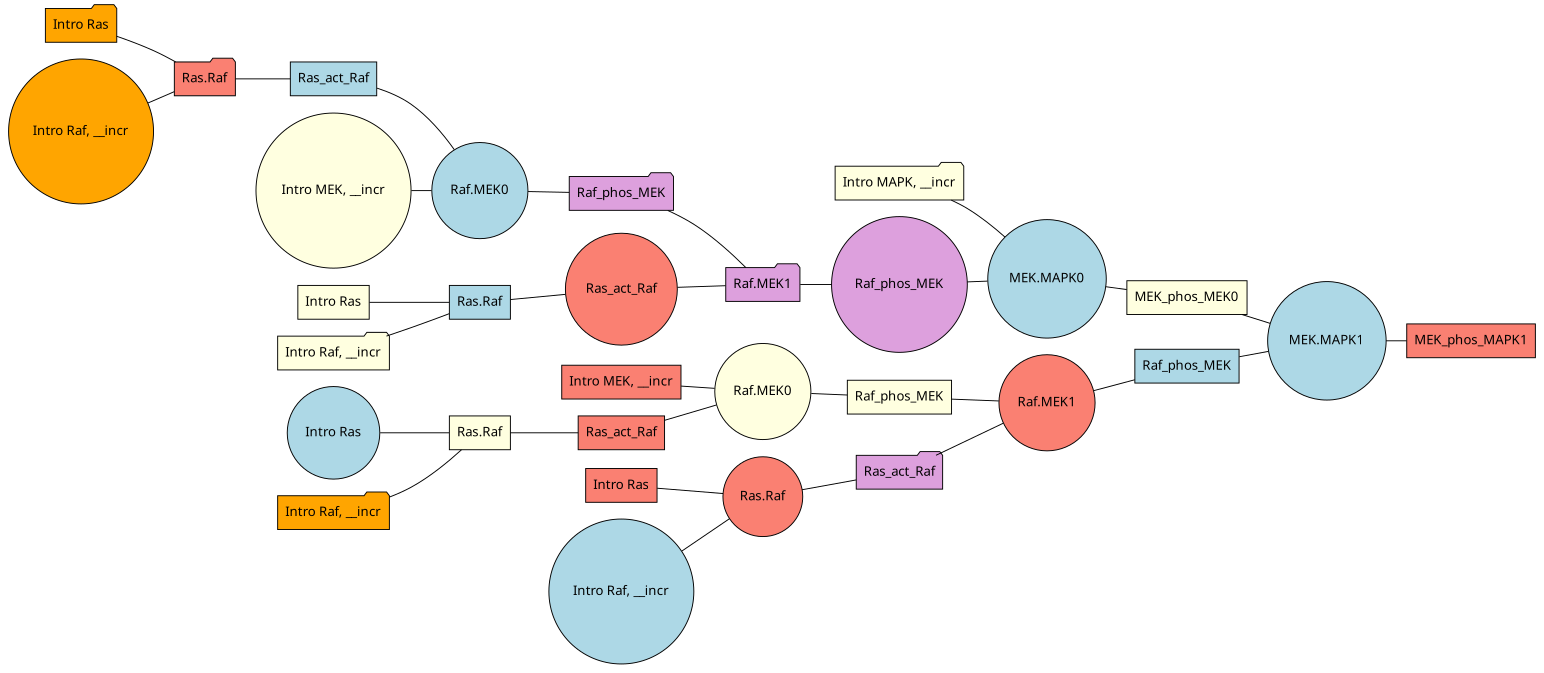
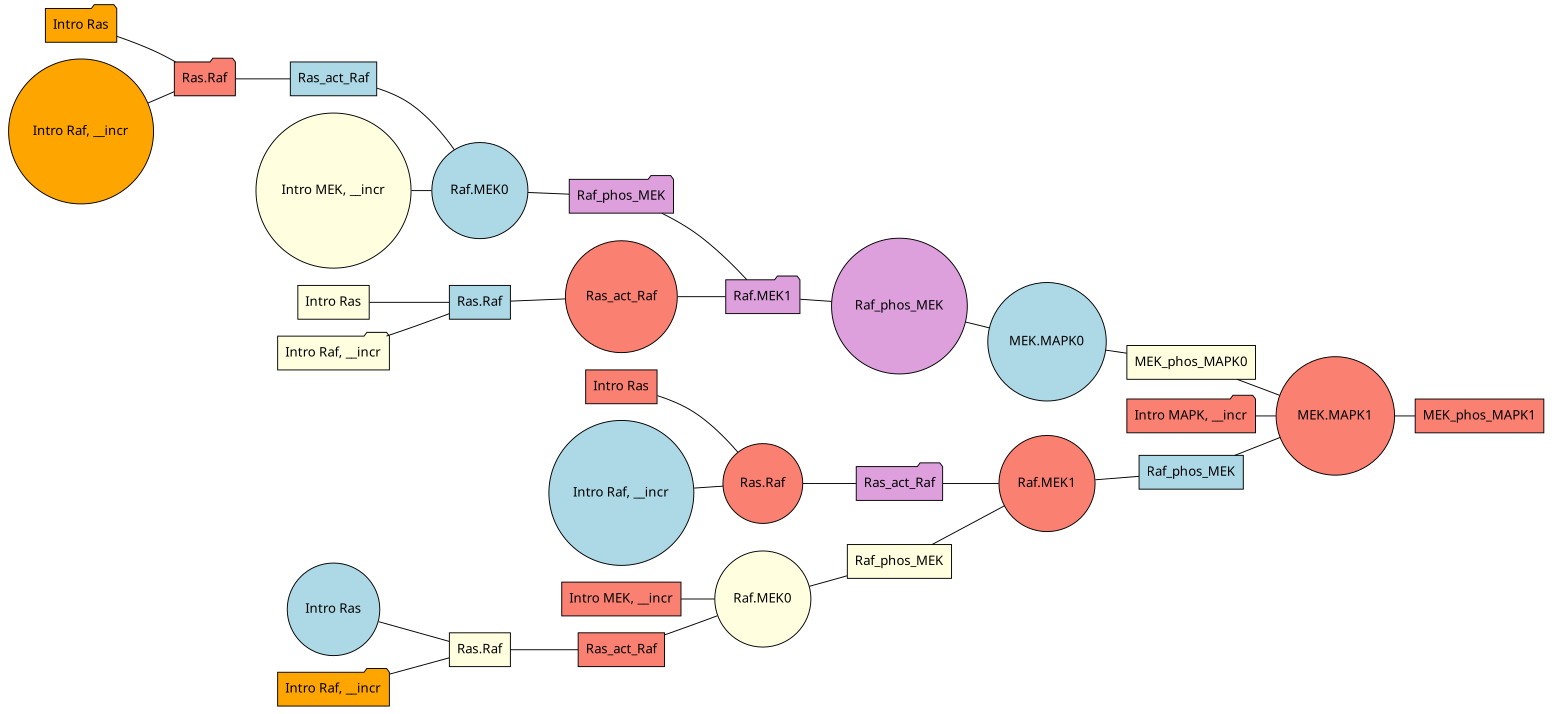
node "Intro MAPK, __incr": fillcolor lightyellow -> salmon
edge "Intro MAPK, __incr" -- "MEK.MAPK0": now "Intro MAPK, __incr" -- "MEK.MAPK1"
node "MEK_phos_MEK0": label "MEK_phos_MEK0" -> "MEK_phos_MAPK0"
node "MEK.MAPK1": fillcolor lightblue -> salmon
